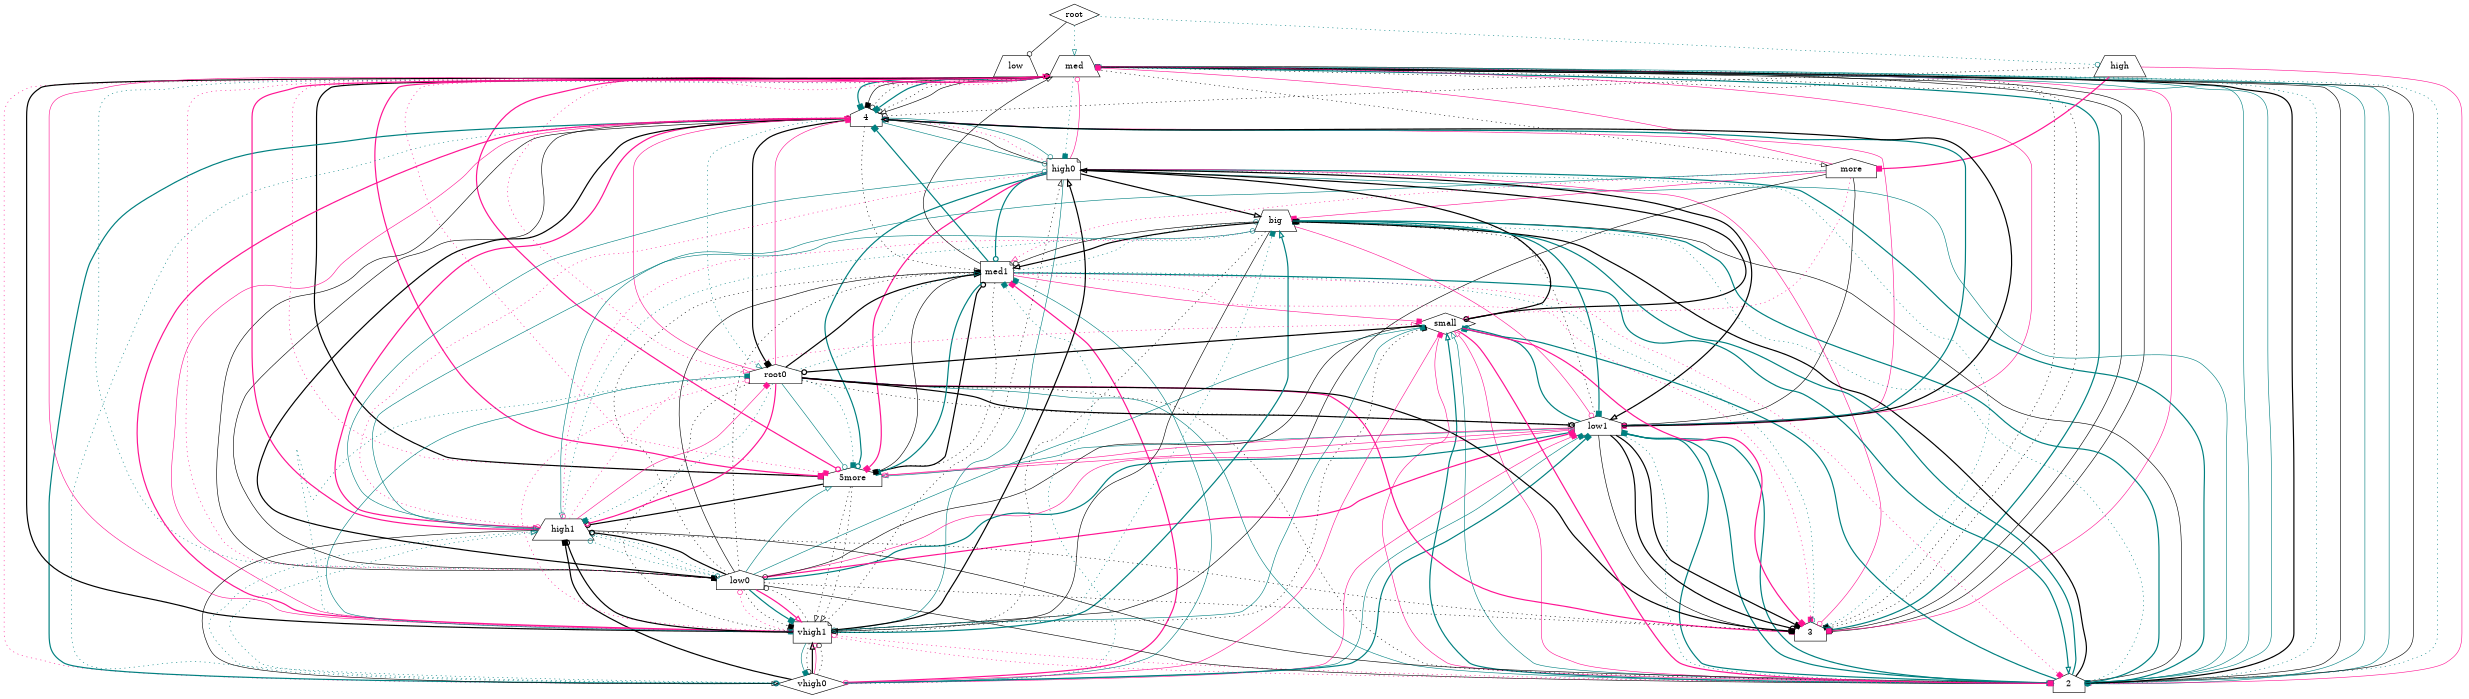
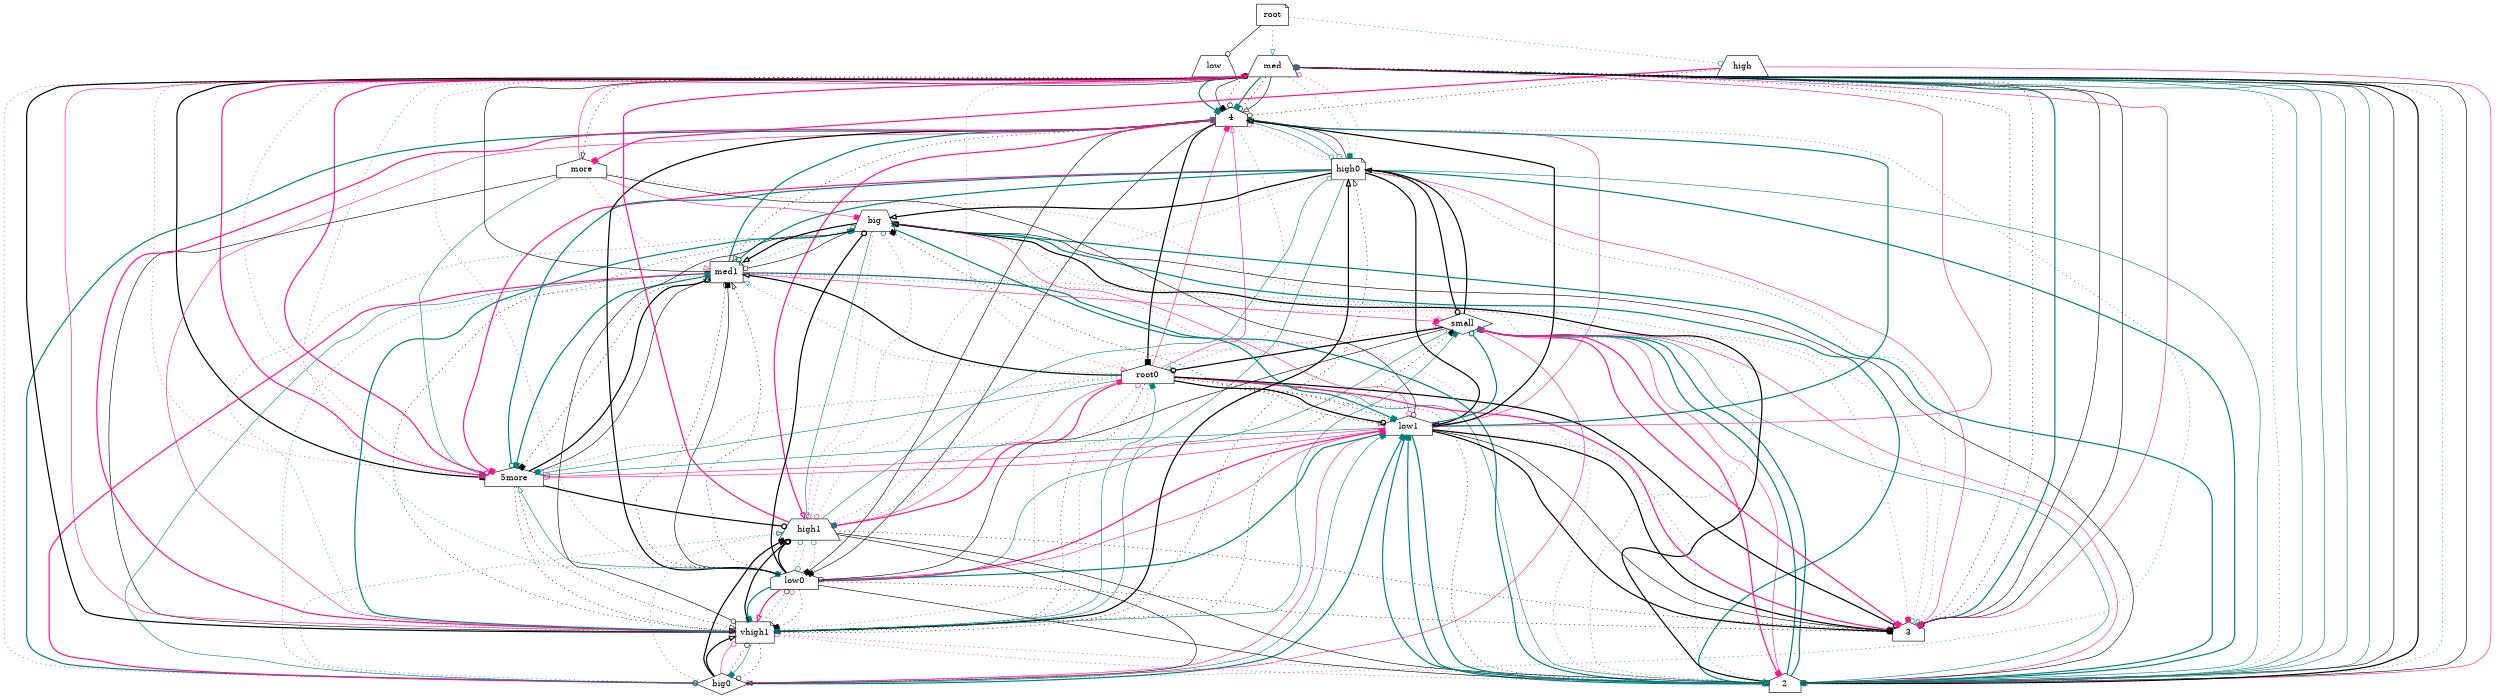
node "root": shape diamond -> note
edge "high0" -> "med": style solid -> dotted
edge "more" -> "high1": now "more" -> "5more"
edge "low0" -> "big": added
node "vhigh0": label "vhigh0" -> "big0"
